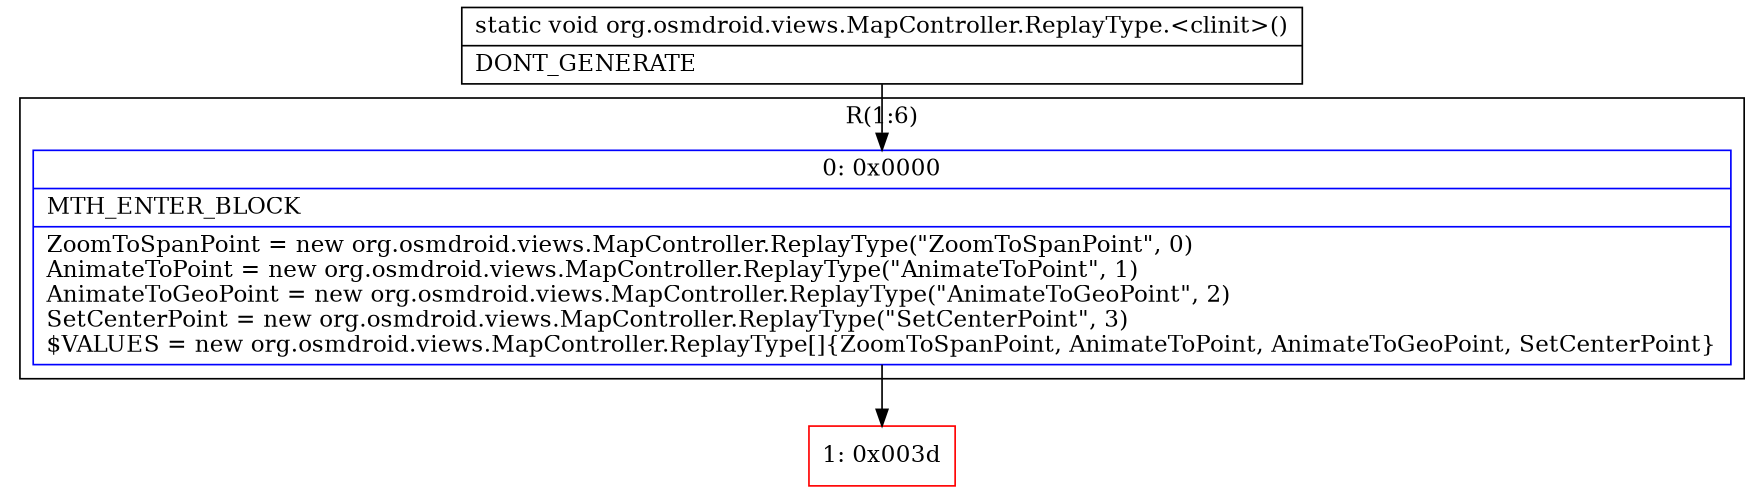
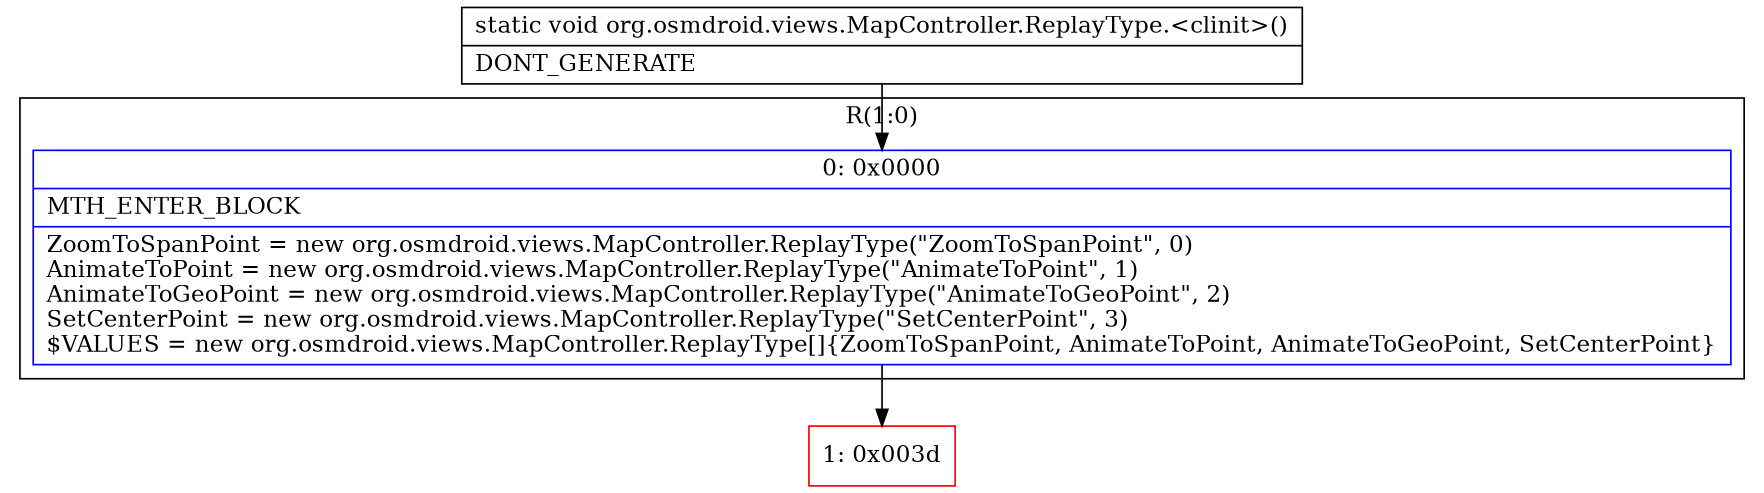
cluster "R(1:6)": label "R(1:6)" -> "R(1:0)"
